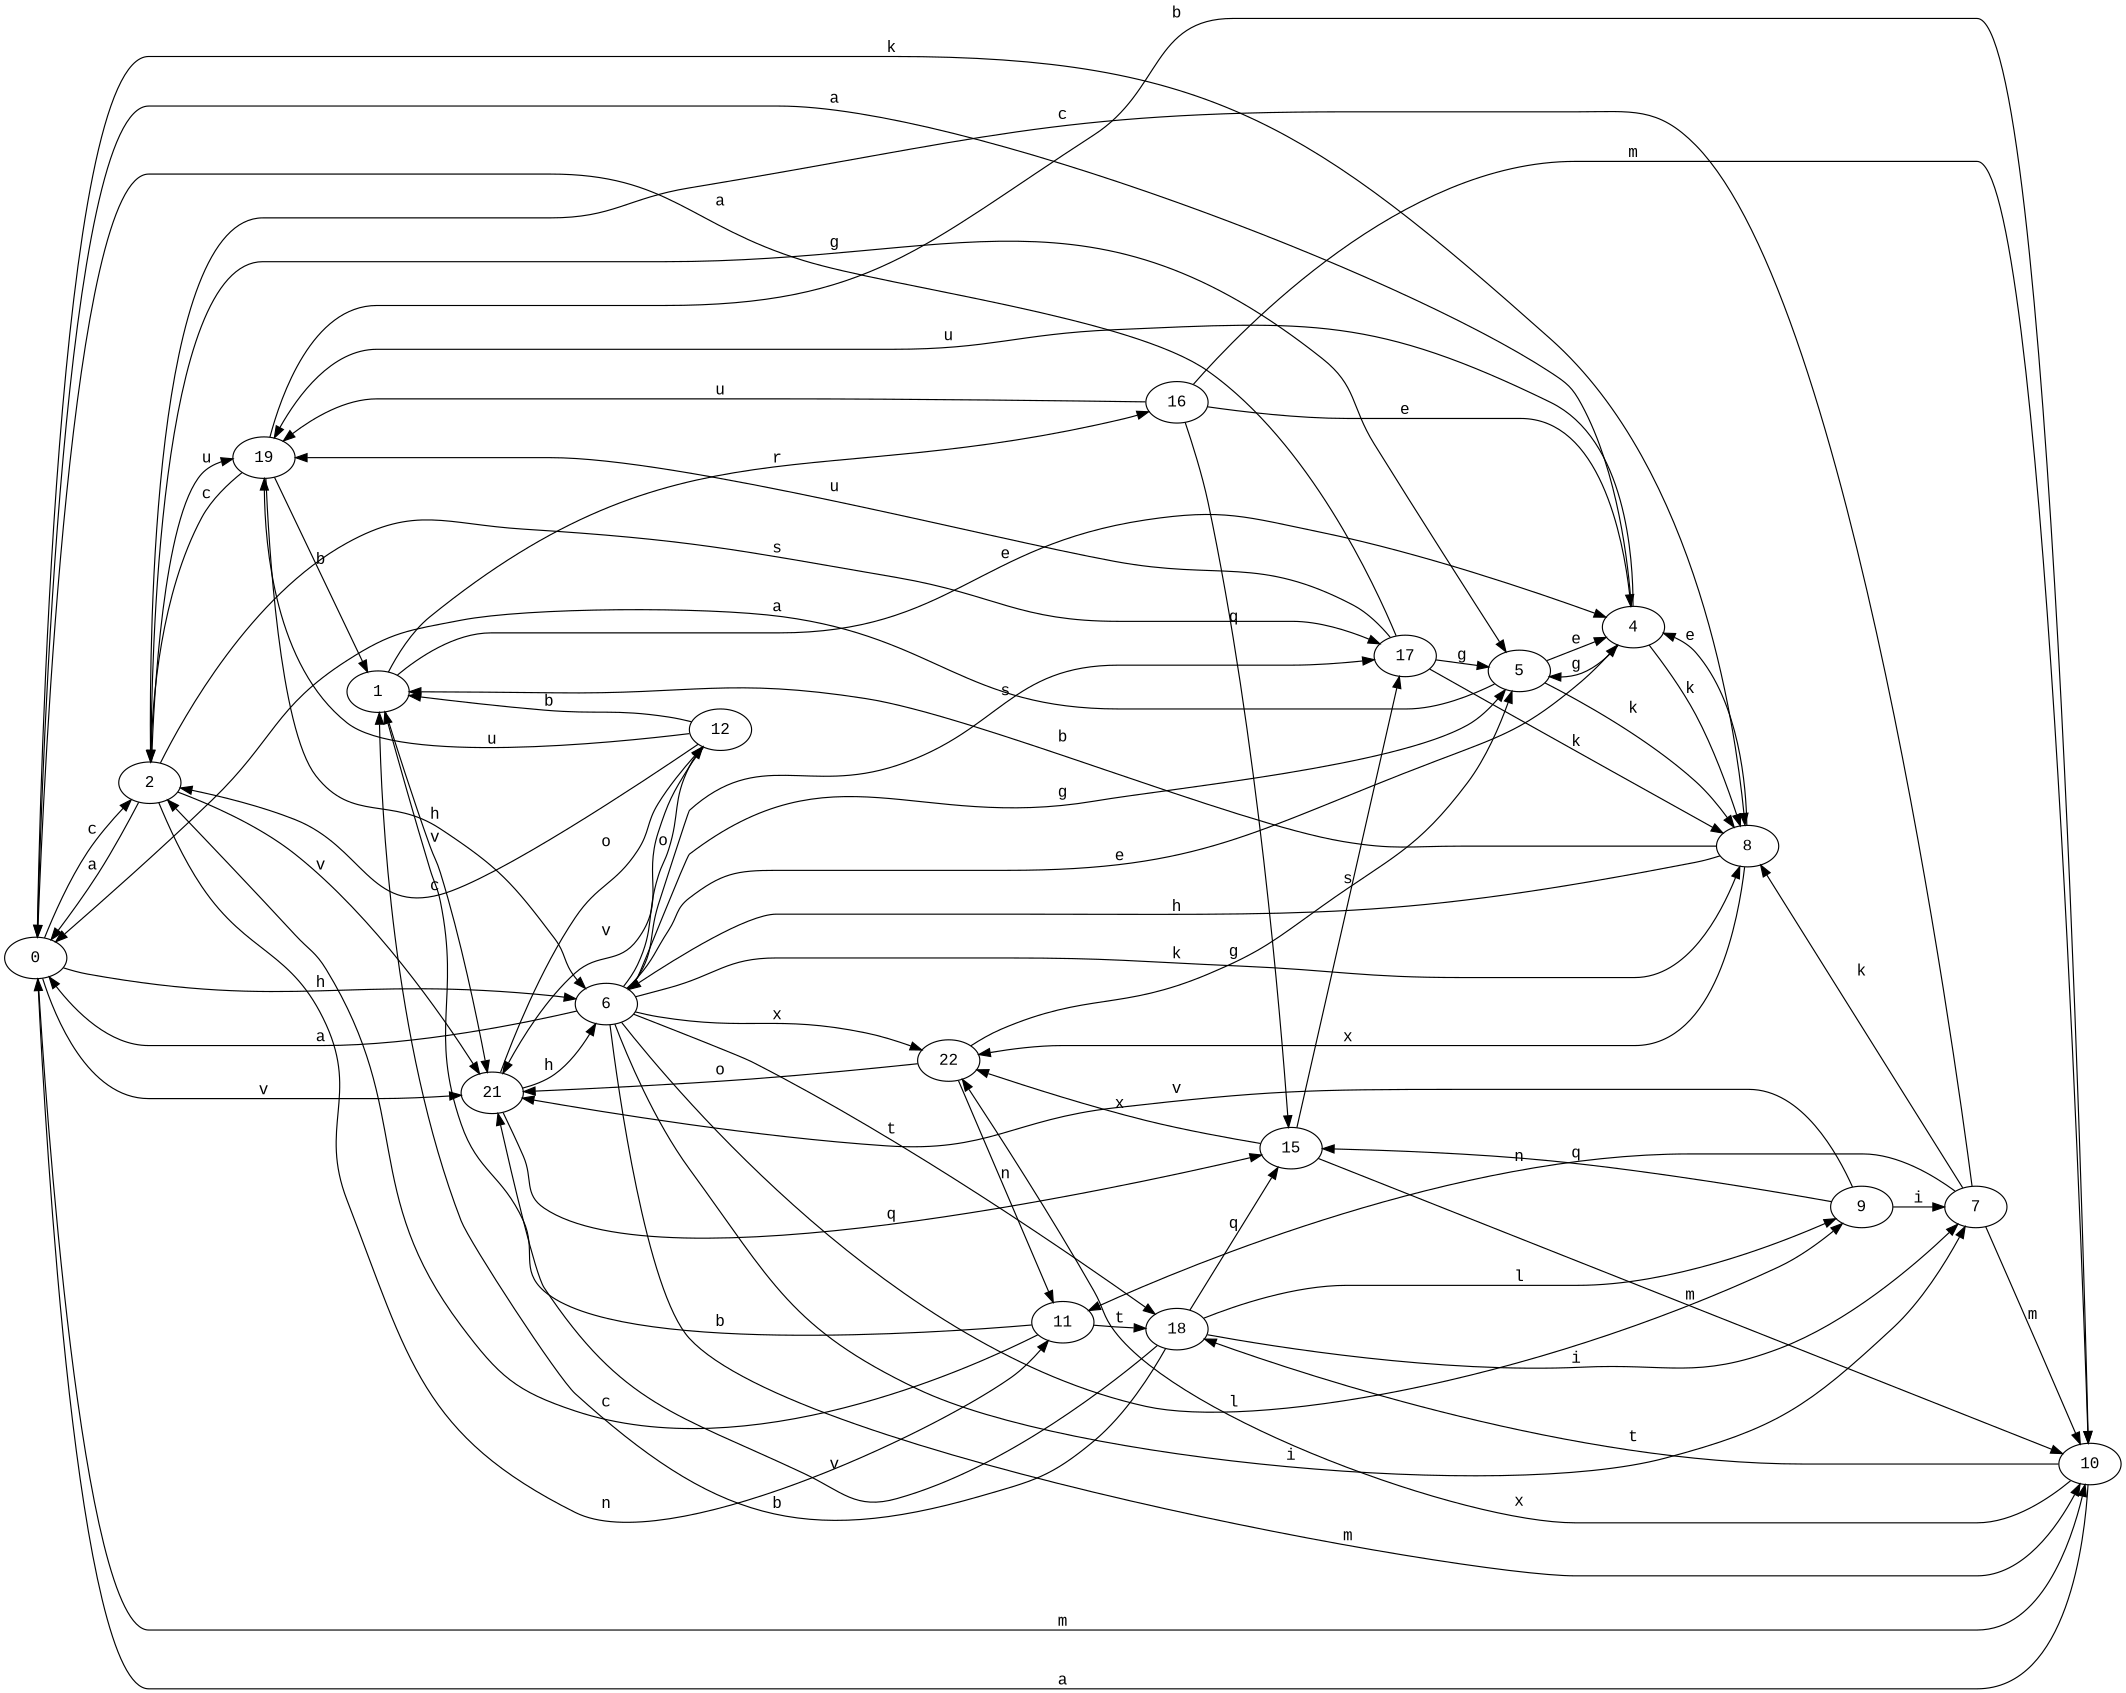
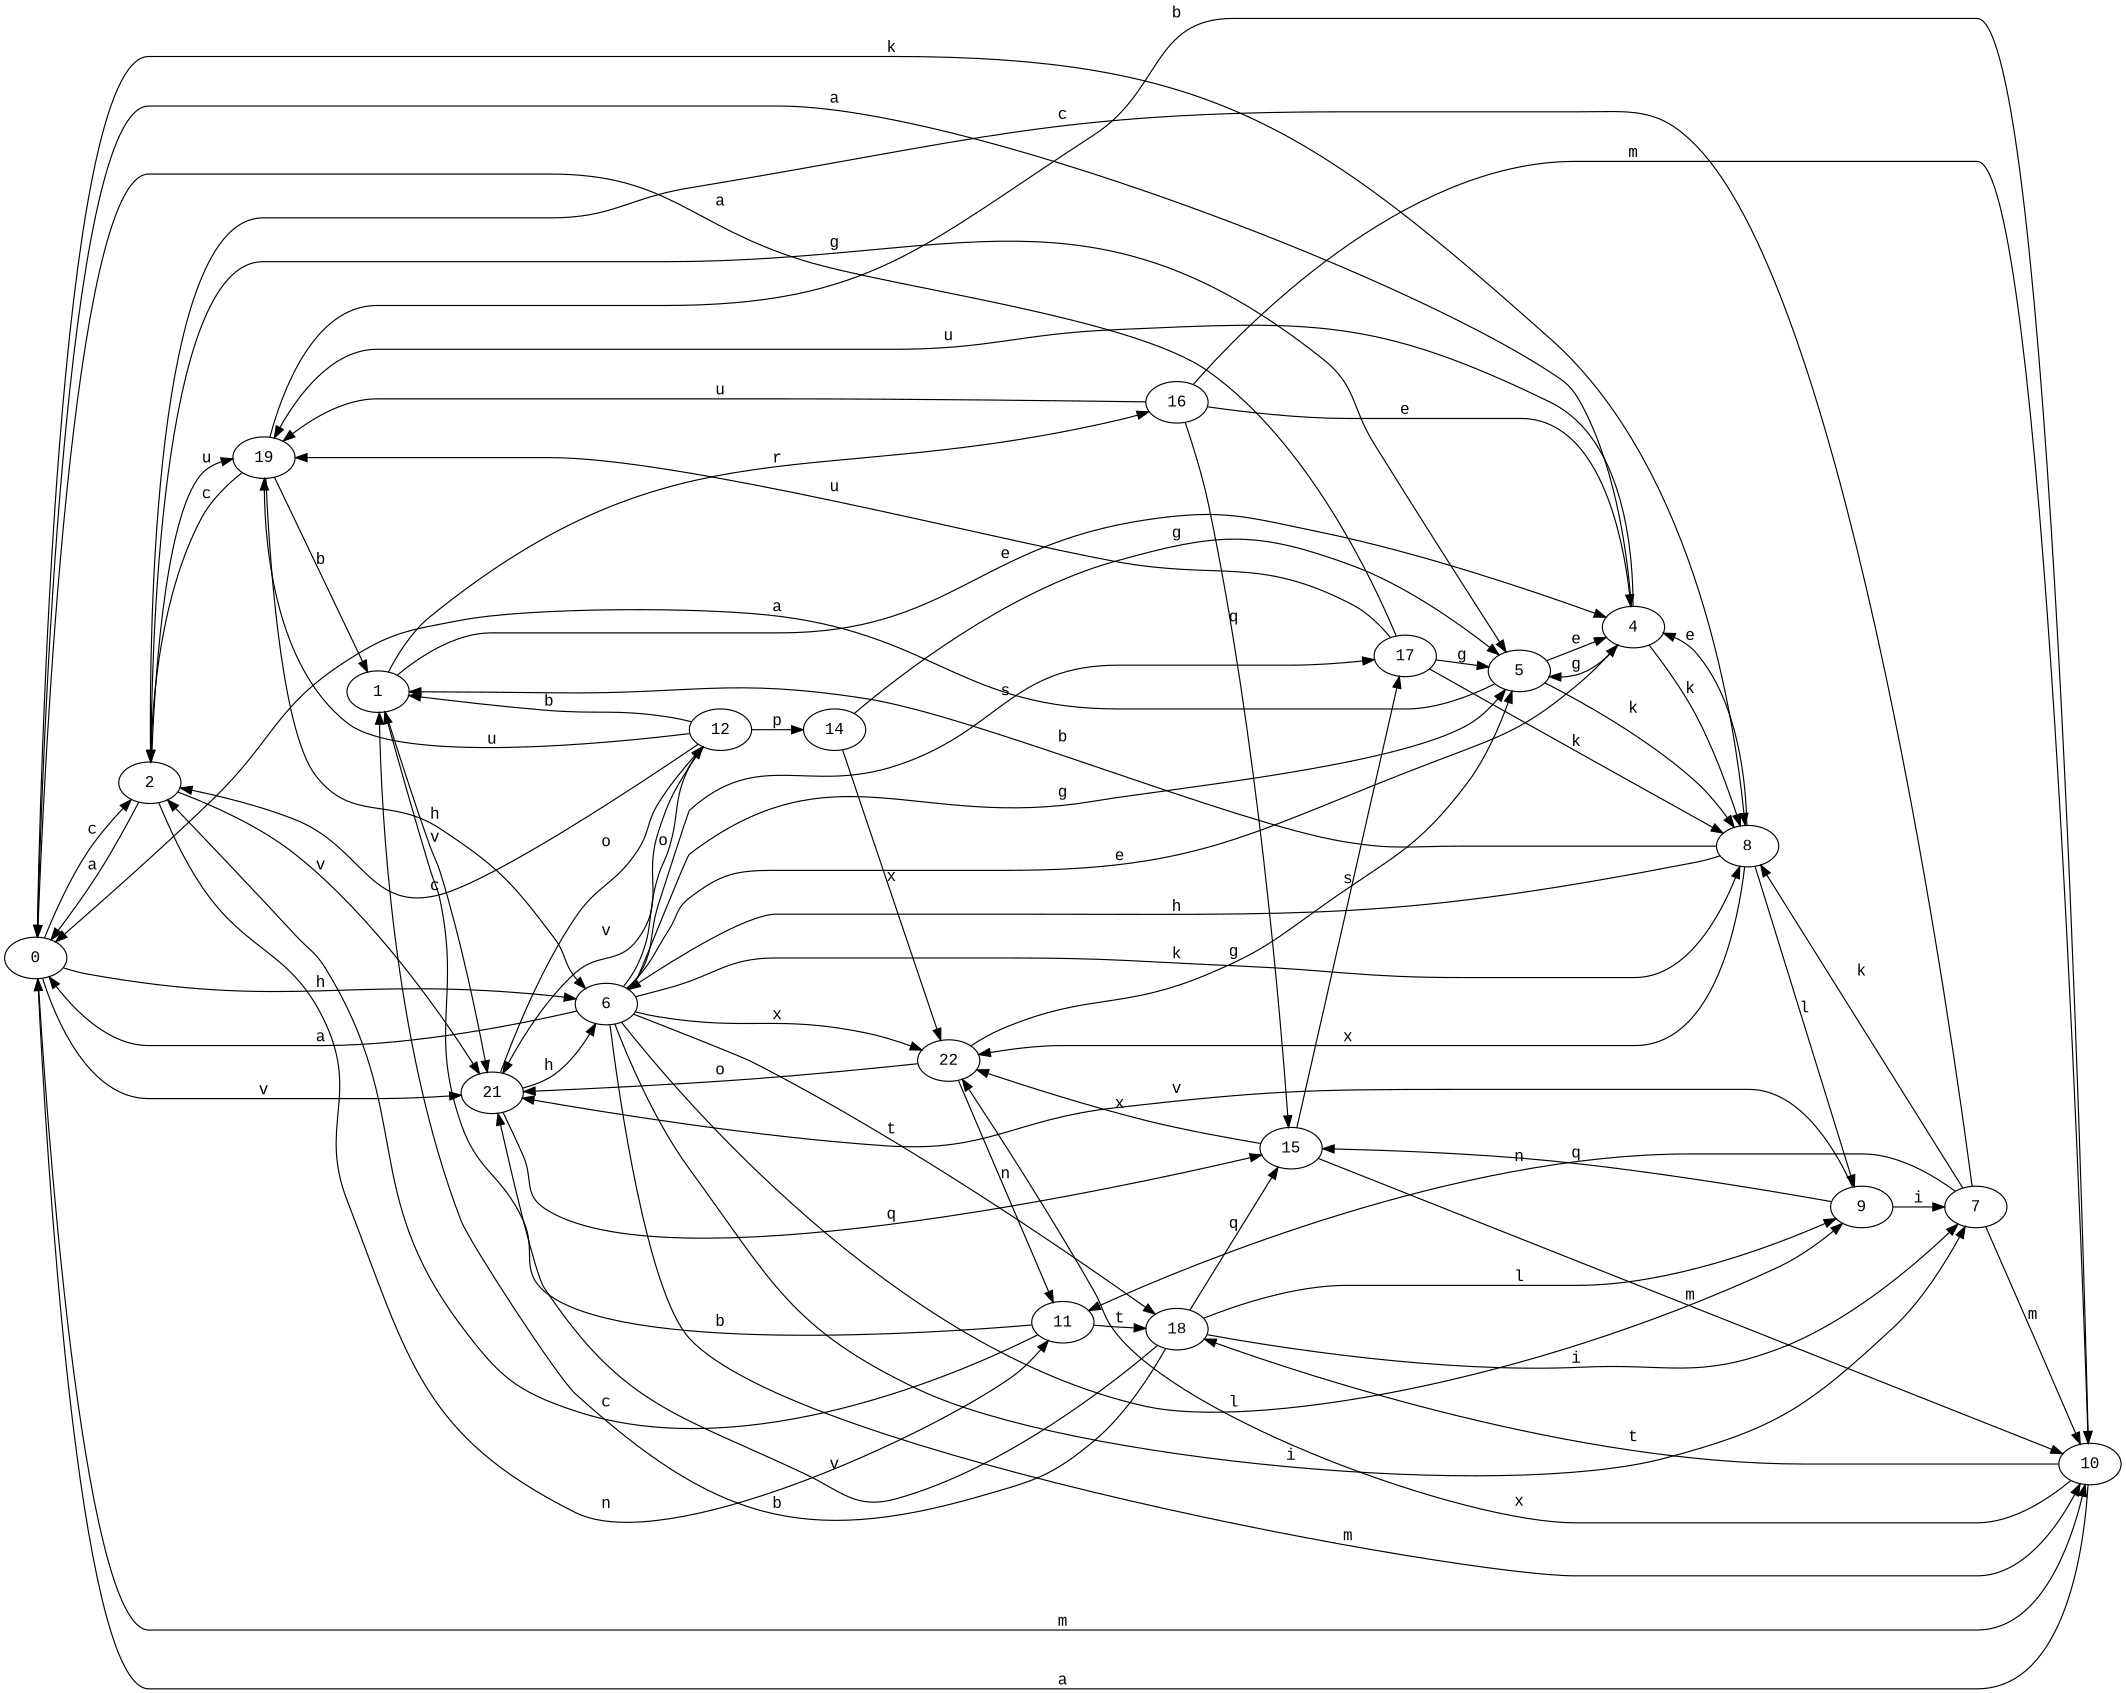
edge "2" -> "17": removed, label "s"
node "14": added
edge "8" -> "9": added, label "l"
